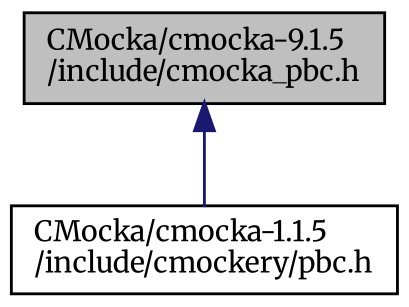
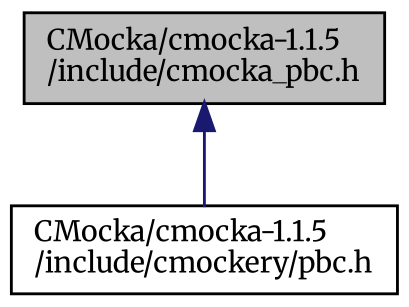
node "CMocka/cmocka-9.1.5 /include/cmocka_pbc.h": label "CMocka/cmocka-9.1.5 /include/cmocka_pbc.h" -> "CMocka/cmocka-1.1.5 /include/cmocka_pbc.h"
